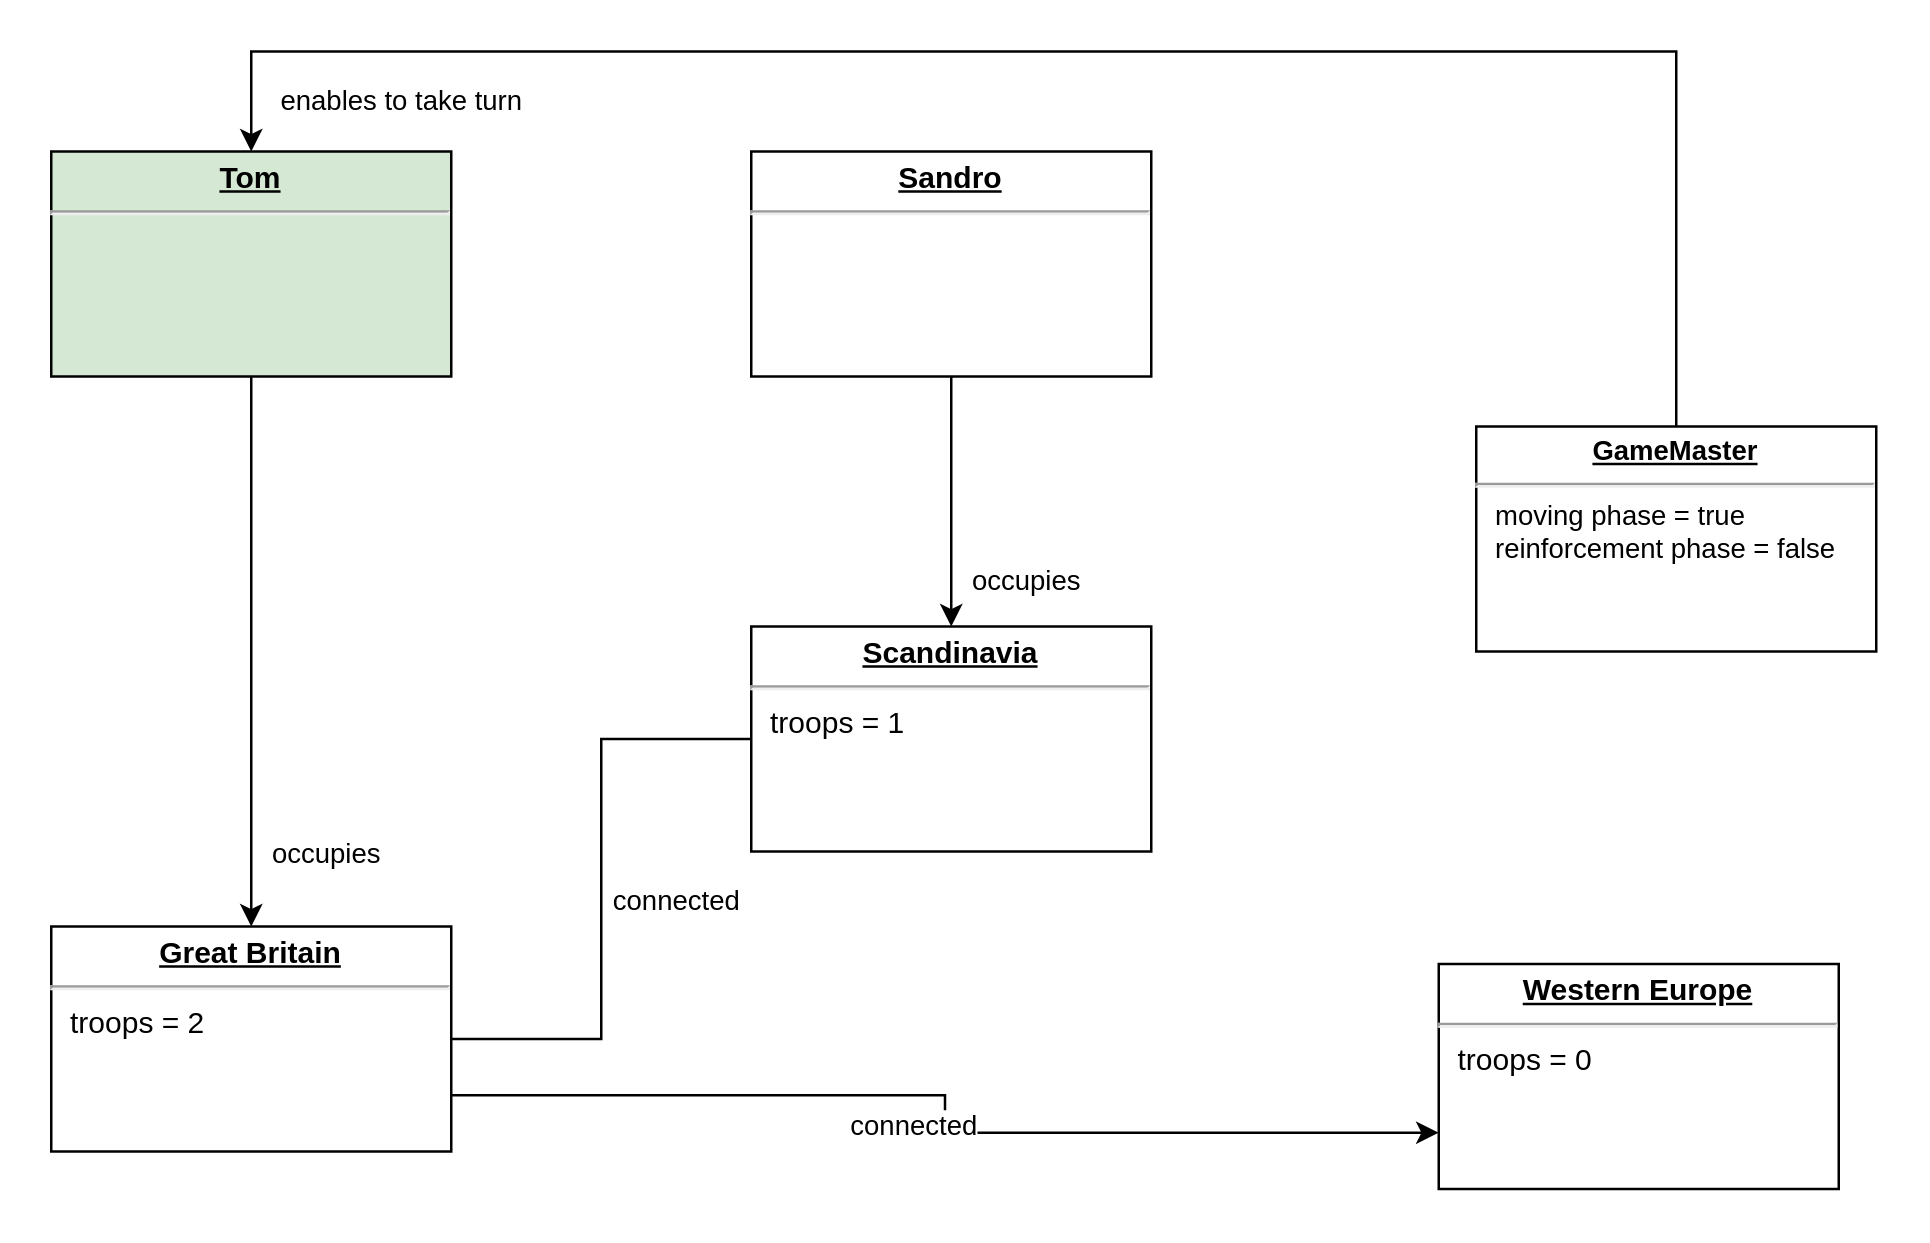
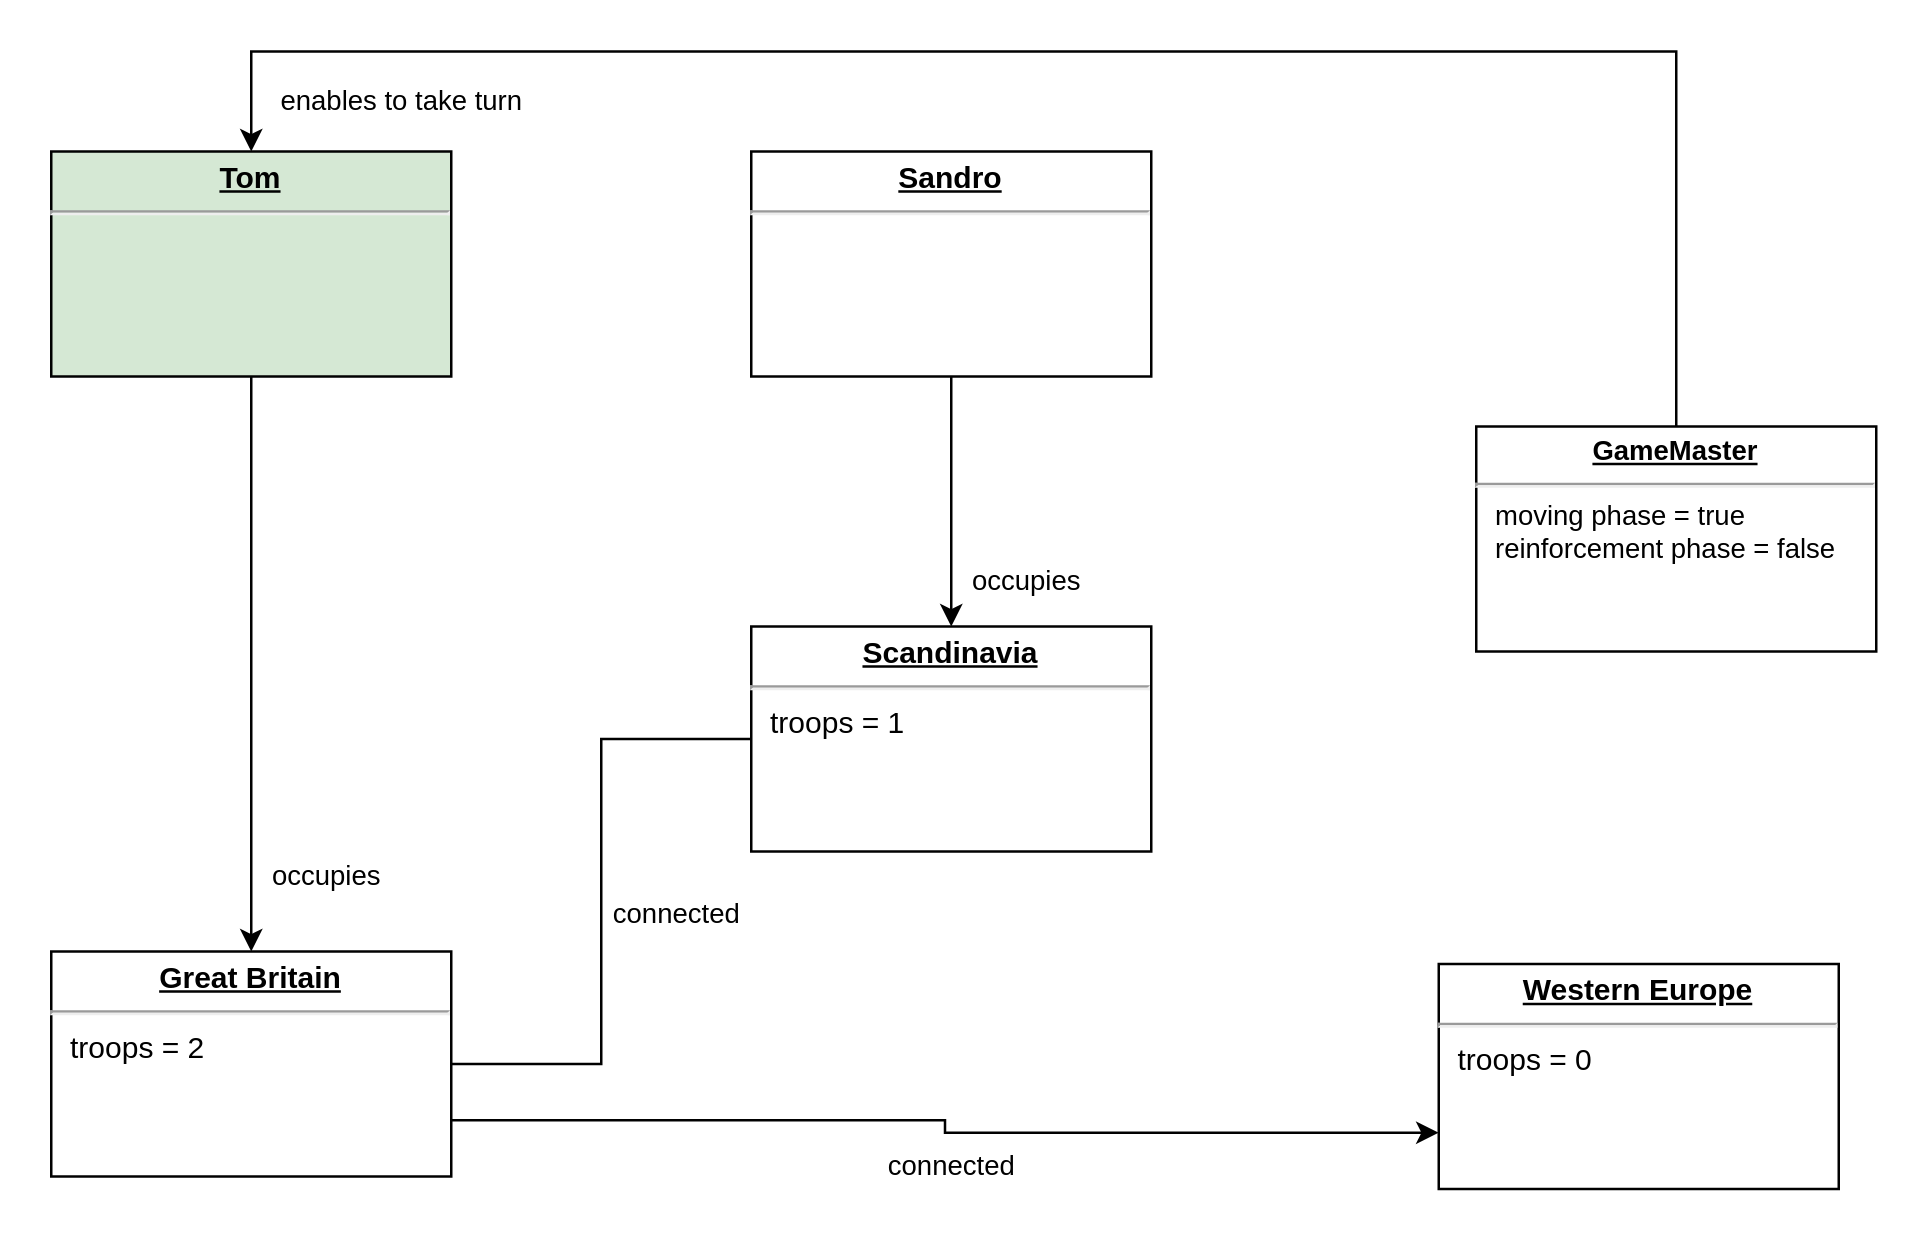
node "Great Britain troops = 2": moved (251, 1039) -> (251, 1064)
